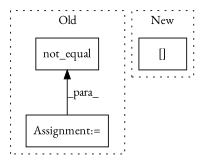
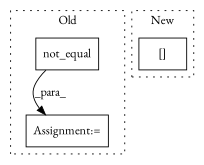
edge "Assignment:=" -> "not_equal": reversed
